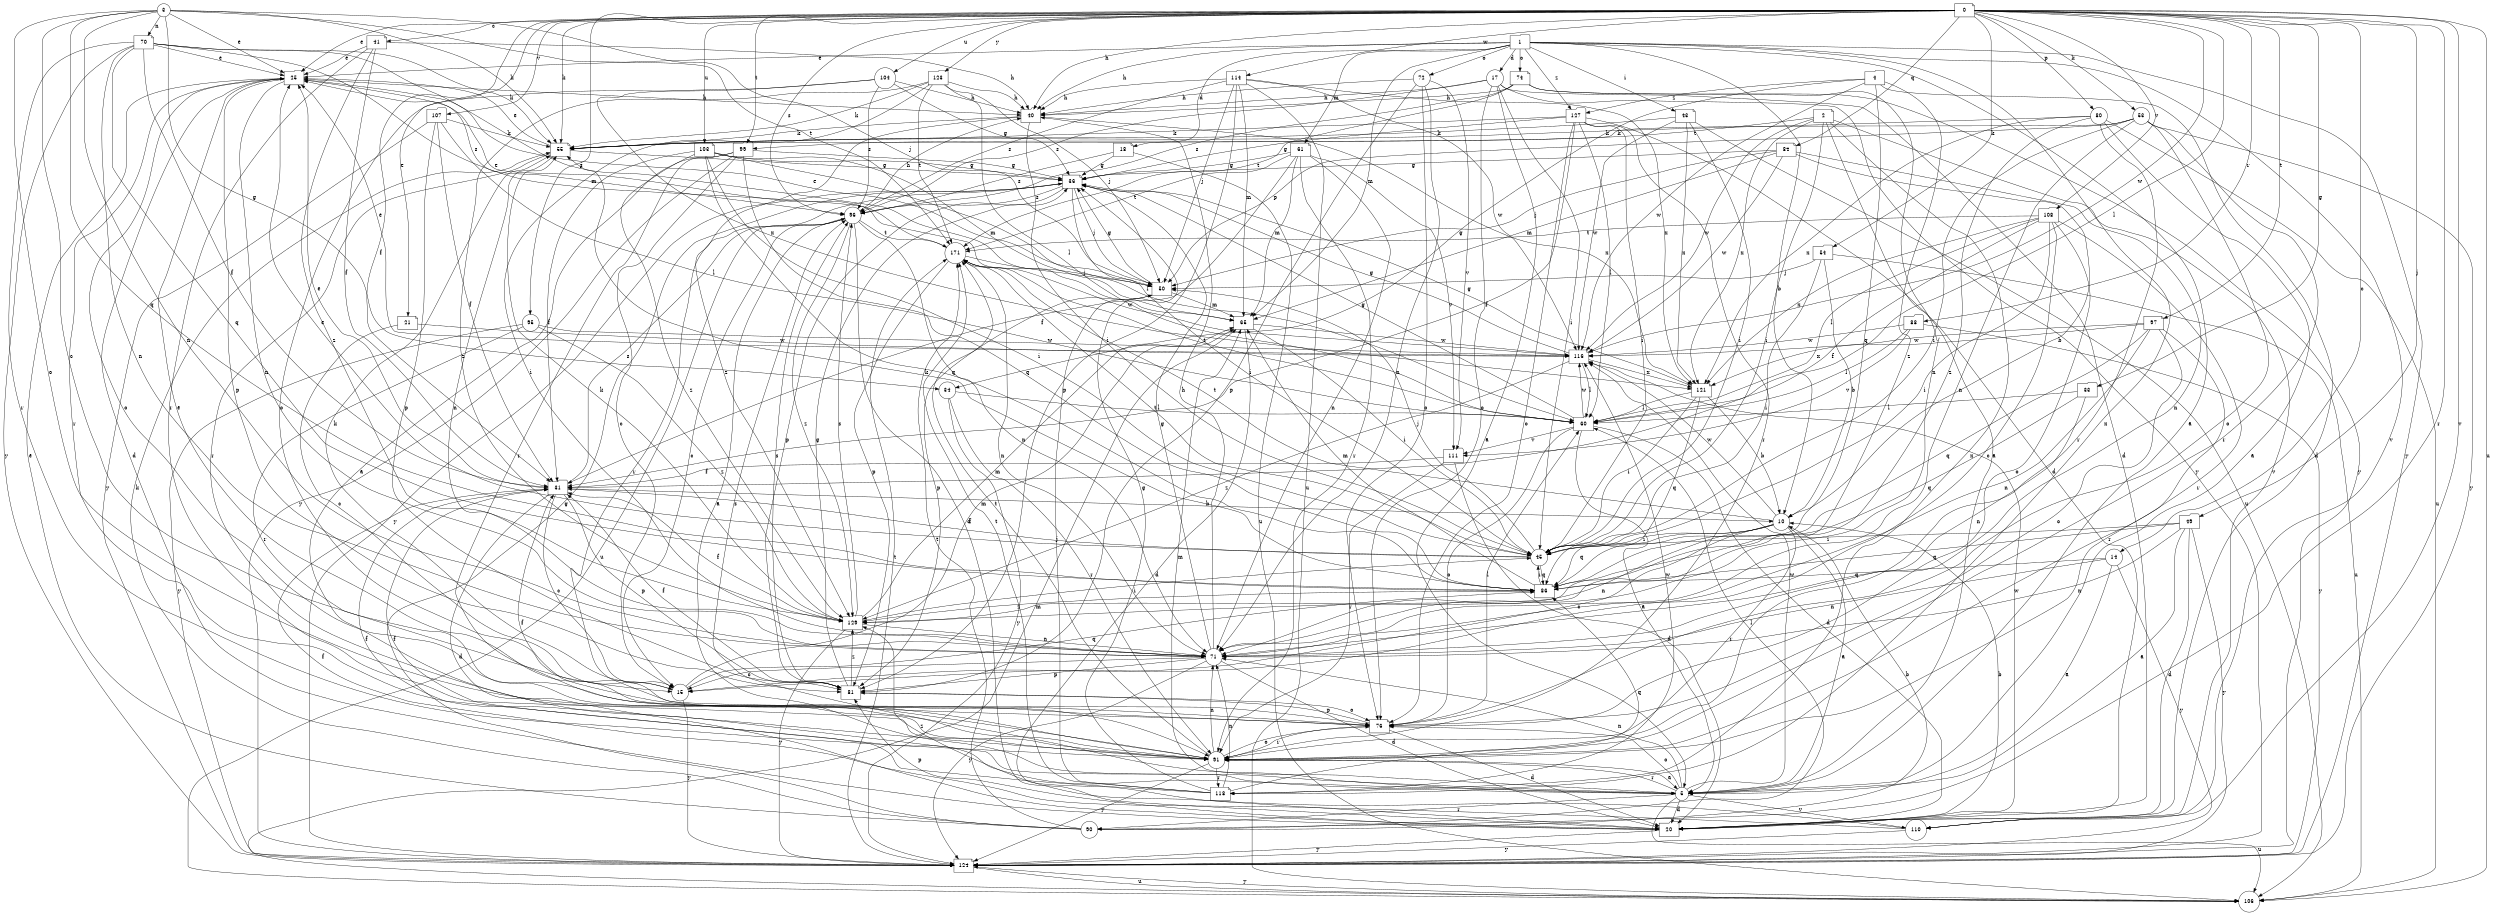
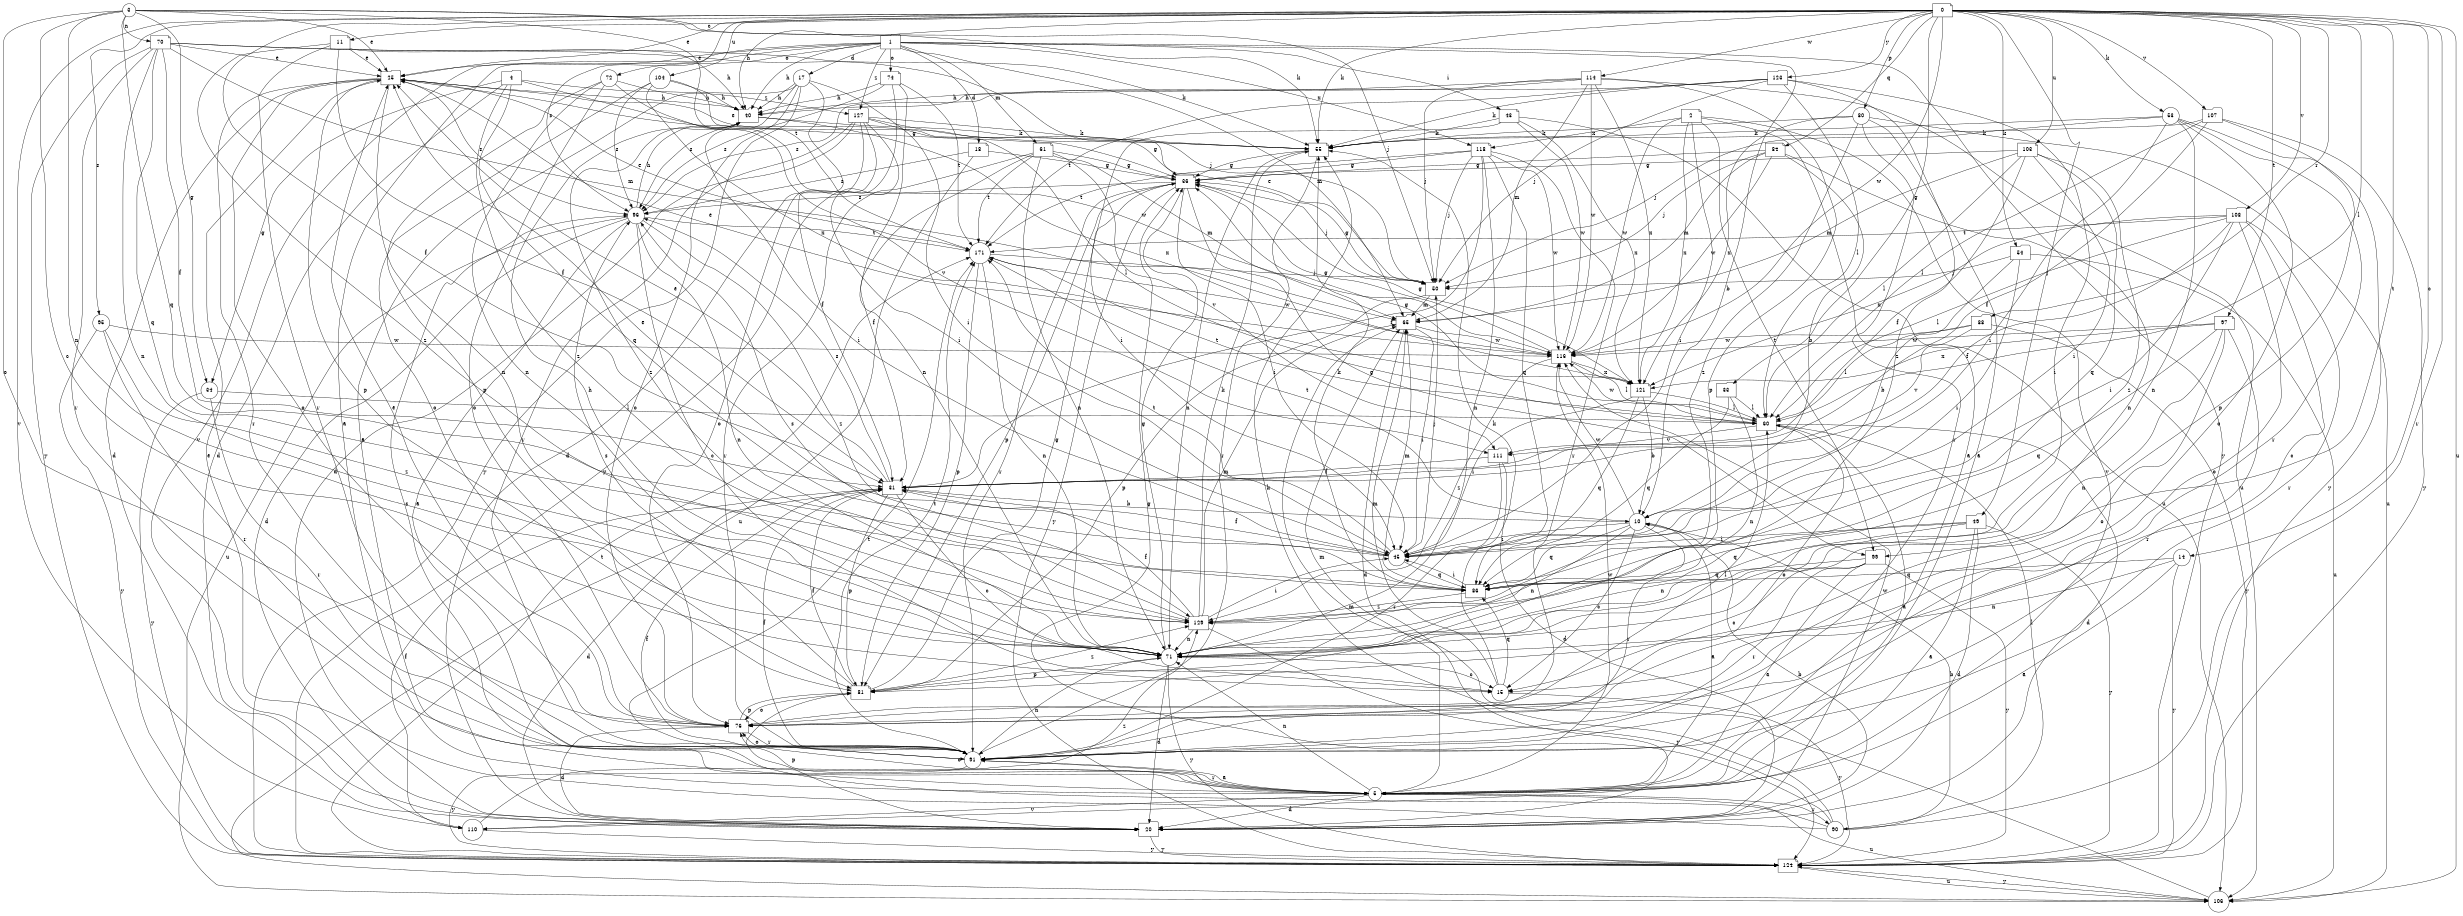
node "41": label "41" -> "11"
edge "99" -> "36": reversed
edge "53" -> "50": label "p" -> "j"
node "21": removed
edge "91" -> "118": reversed
